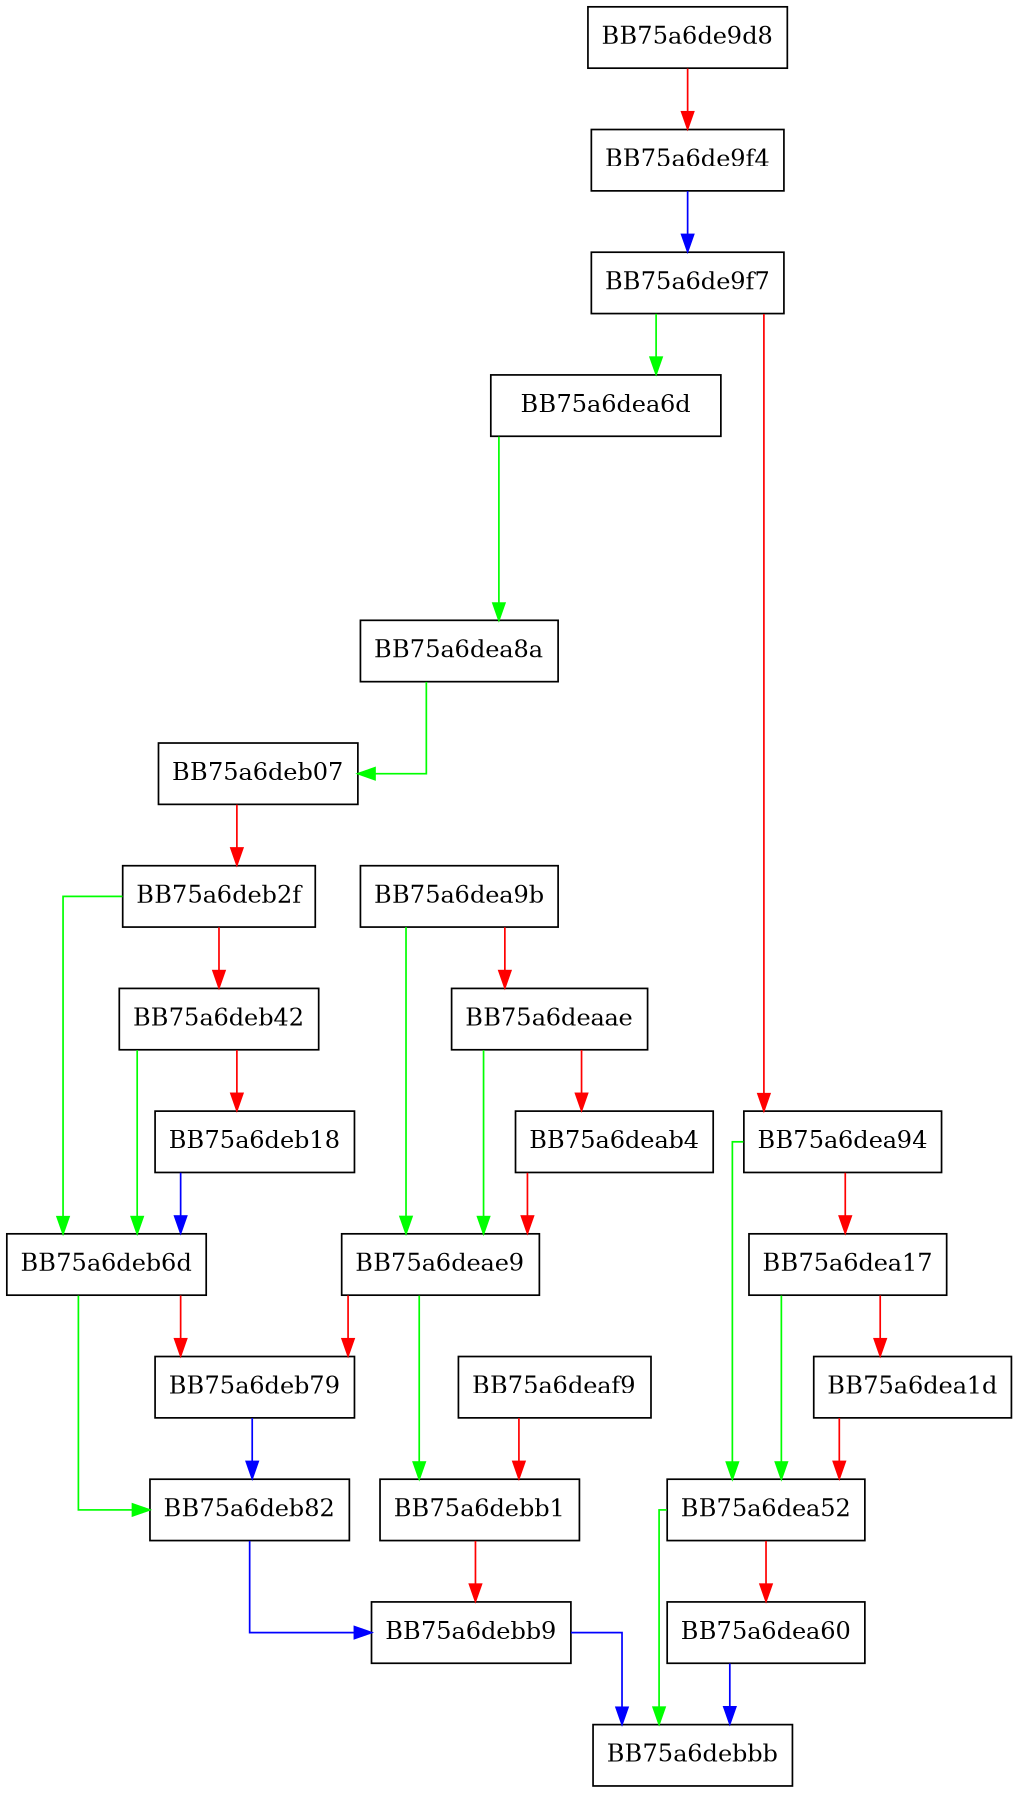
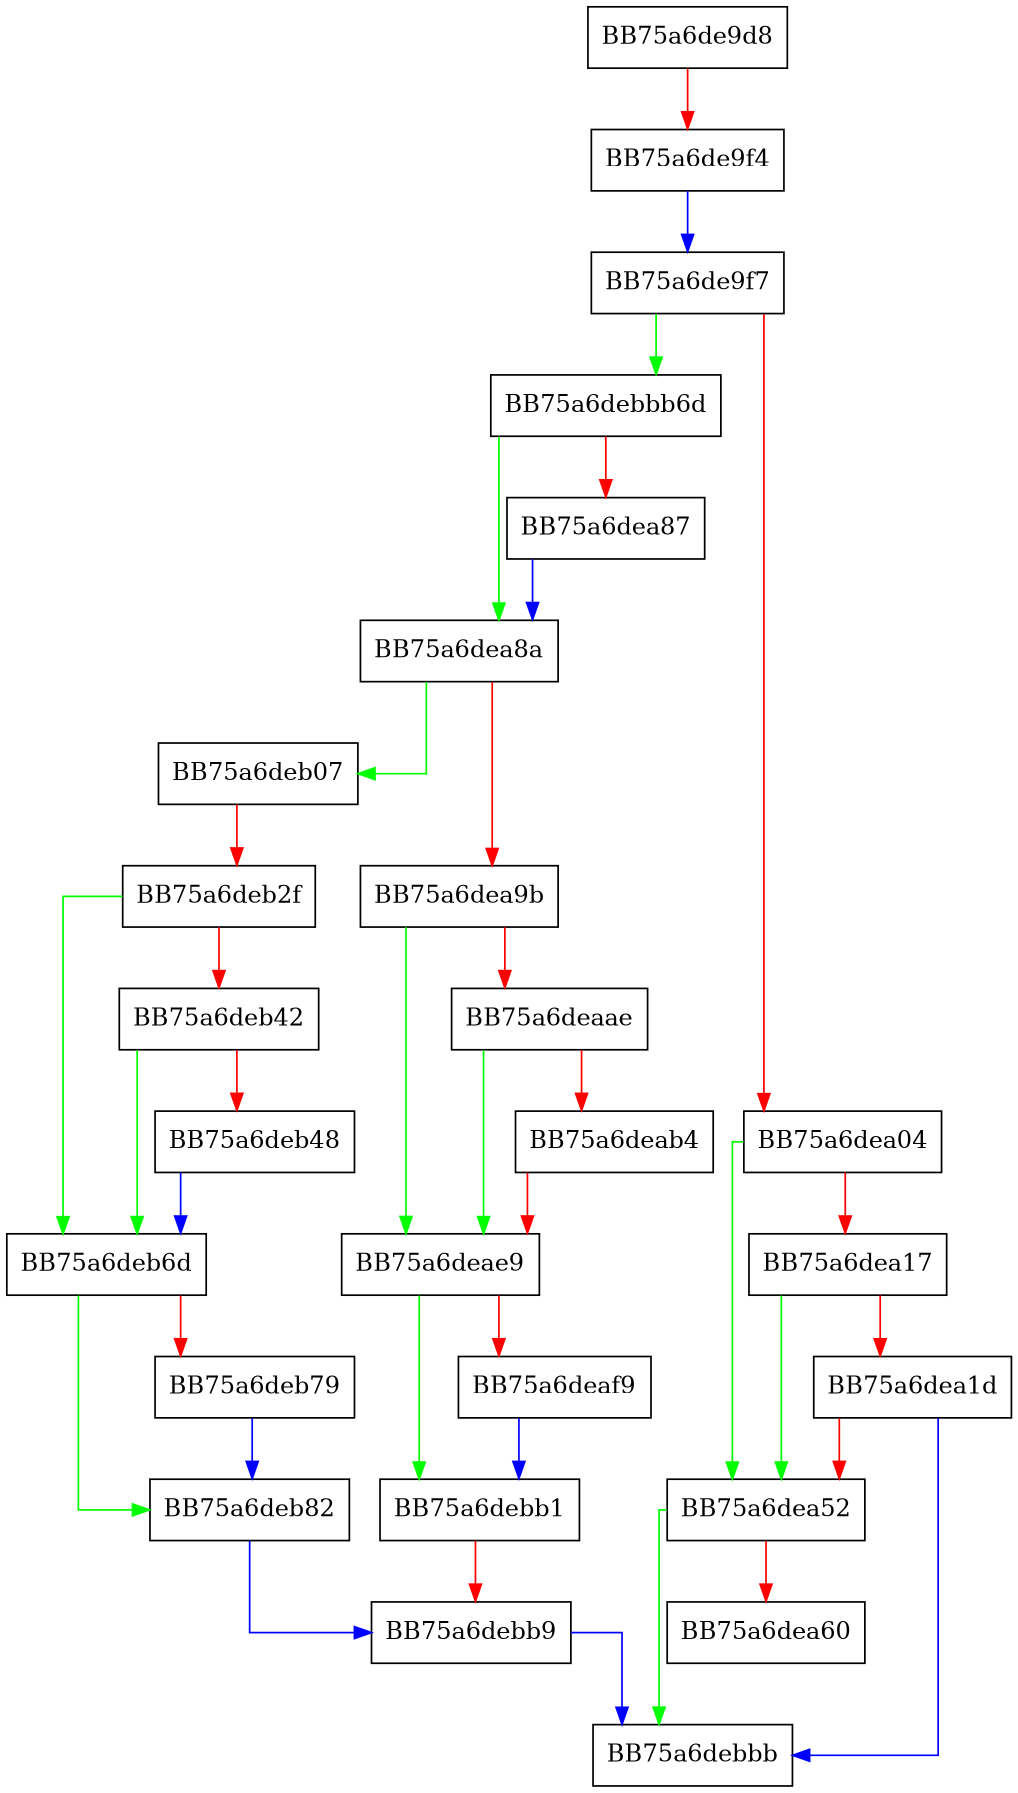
node "BB75a6dea6d": label "BB75a6dea6d" -> "BB75a6debbb6d"
node "BB75a6dea87": added
edge "BB75a6dea8a" -> "BB75a6dea9b": added
node "BB75a6deb18": label "BB75a6deb18" -> "BB75a6deb48"
node "BB75a6dea94": label "BB75a6dea94" -> "BB75a6dea04"
edge "BB75a6deae9" -> "BB75a6deb79": now "BB75a6deae9" -> "BB75a6deaf9"
edge "BB75a6deaf9" -> "BB75a6debb1": color red -> blue
edge "BB75a6dea60" -> "BB75a6debbb": now "BB75a6dea1d" -> "BB75a6debbb"
